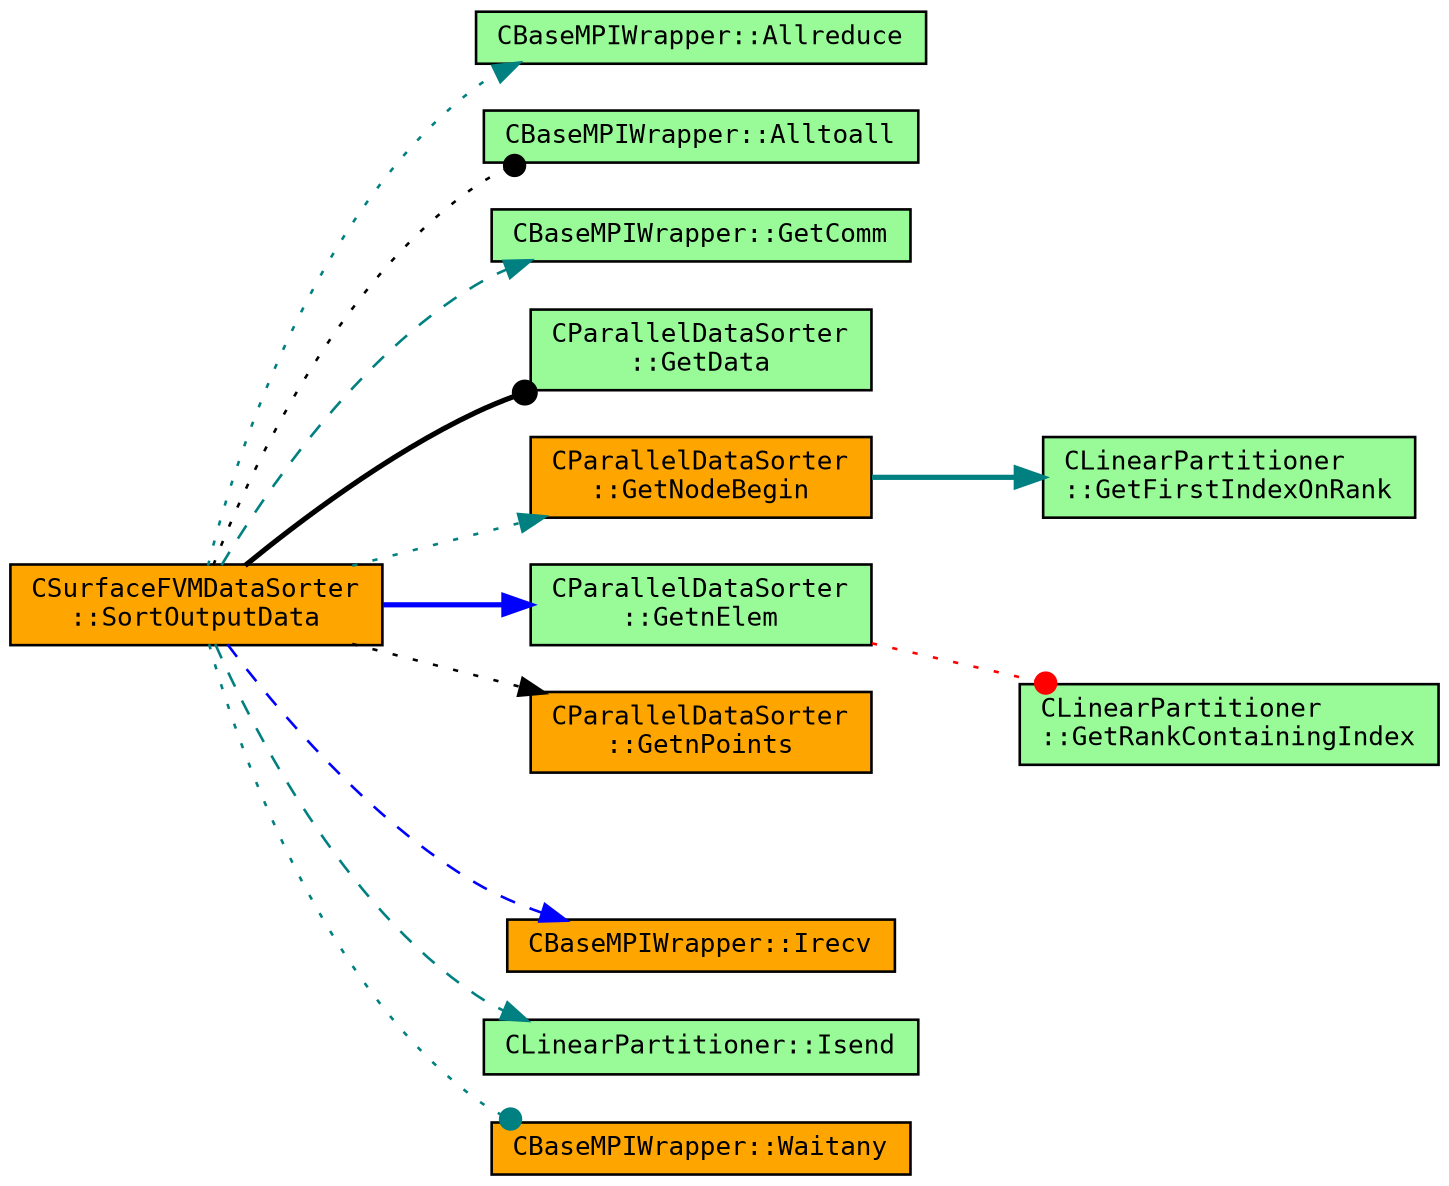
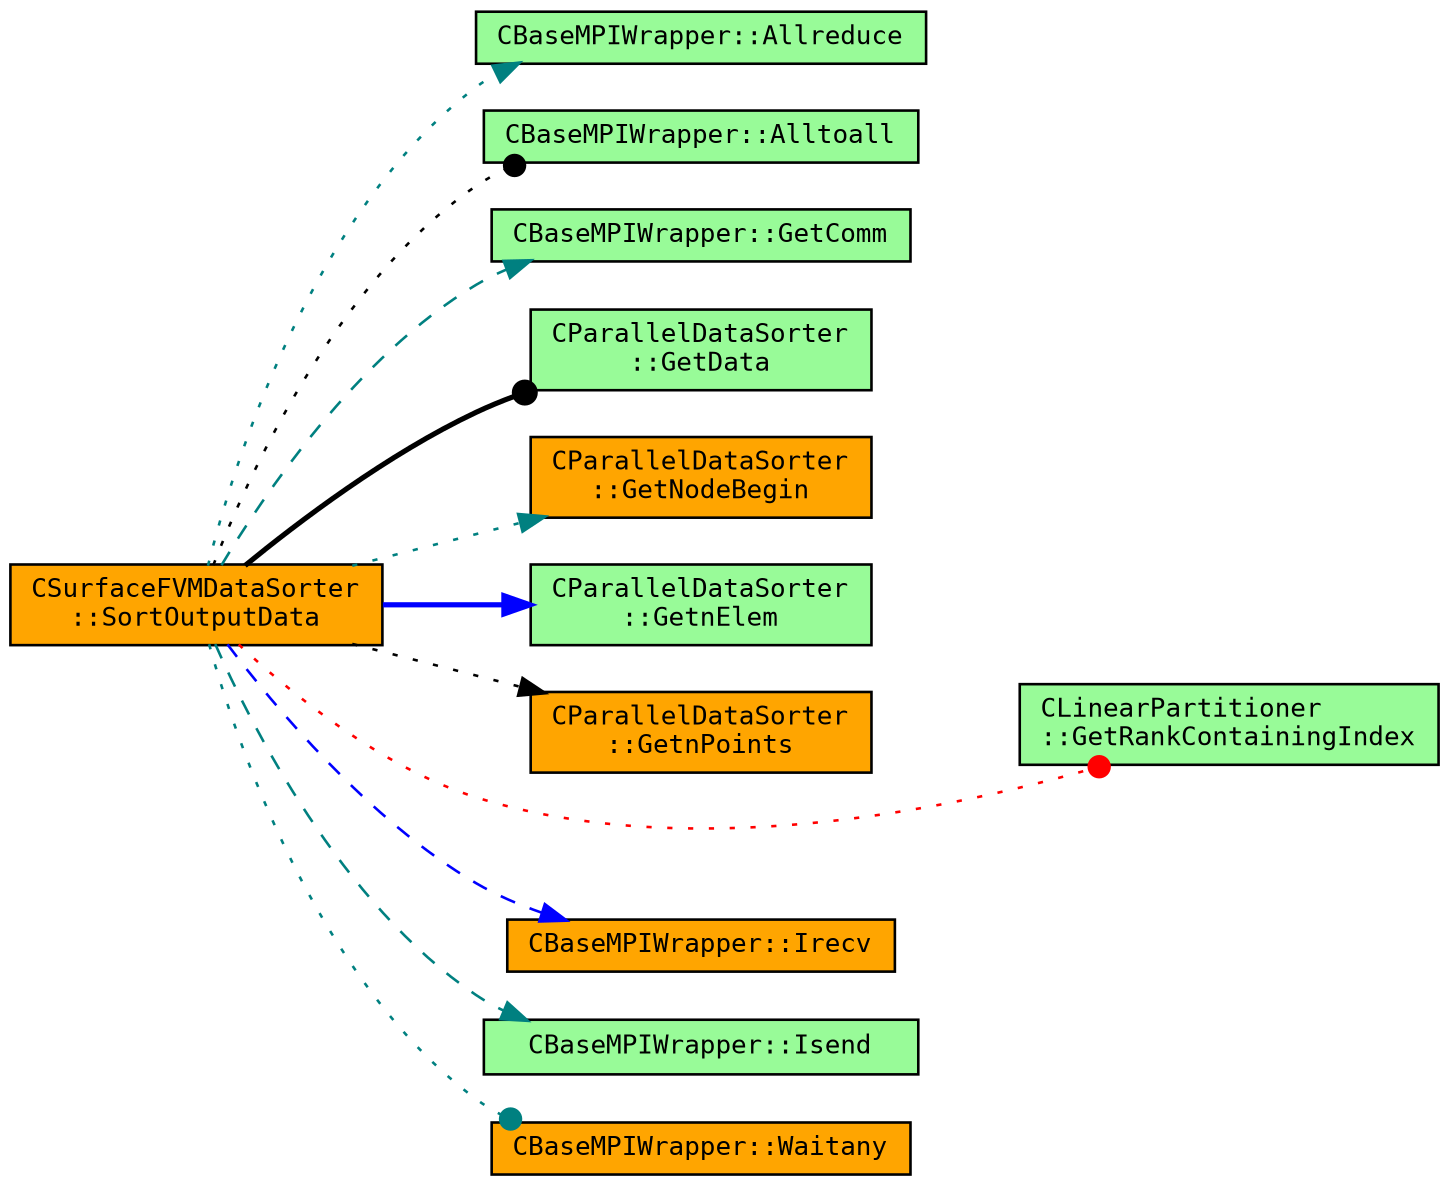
node "CLinearPartitioner ::GetFirstIndexOnRank": removed
edge "CParallelDataSorter ::GetnElem" -> "CLinearPartitioner ::GetRankContainingIndex": now "CSurfaceFVMDataSorter ::SortOutputData" -> "CLinearPartitioner ::GetRankContainingIndex"
node "CLinearPartitioner::Isend": label "CLinearPartitioner::Isend" -> "CBaseMPIWrapper::Isend"
